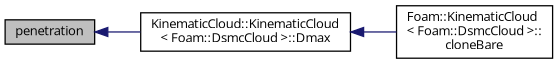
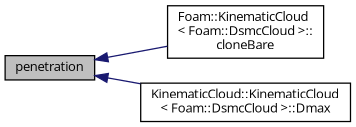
edge "Foam::KinematicCloud < Foam::DsmcCloud >:: cloneBare" -> "KinematicCloud::KinematicCloud < Foam::DsmcCloud >::Dmax": now "Foam::KinematicCloud < Foam::DsmcCloud >:: cloneBare" -> "penetration"
